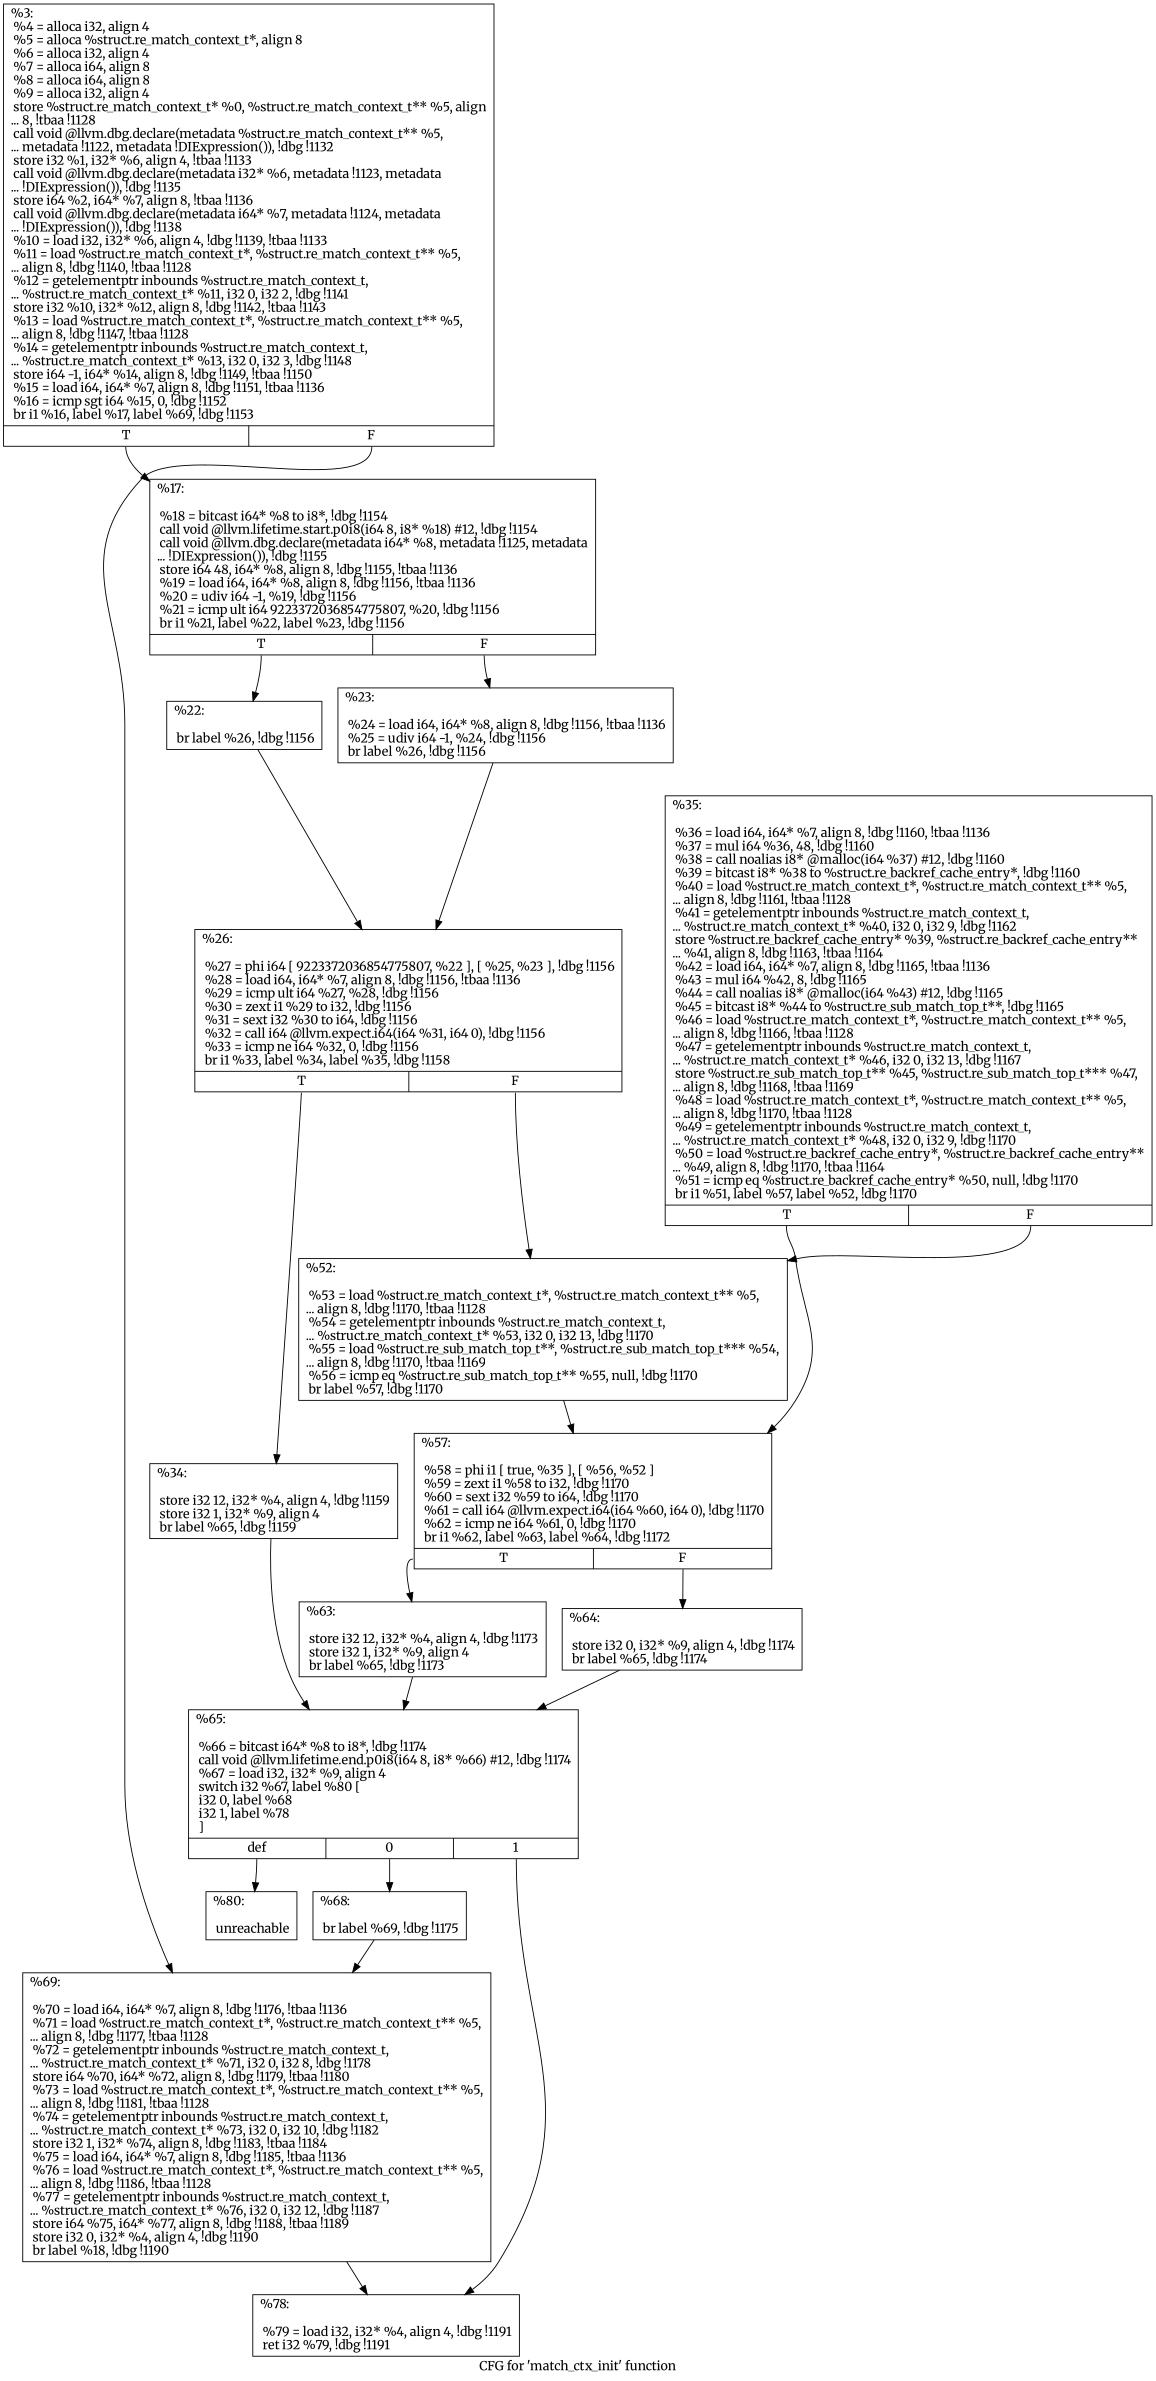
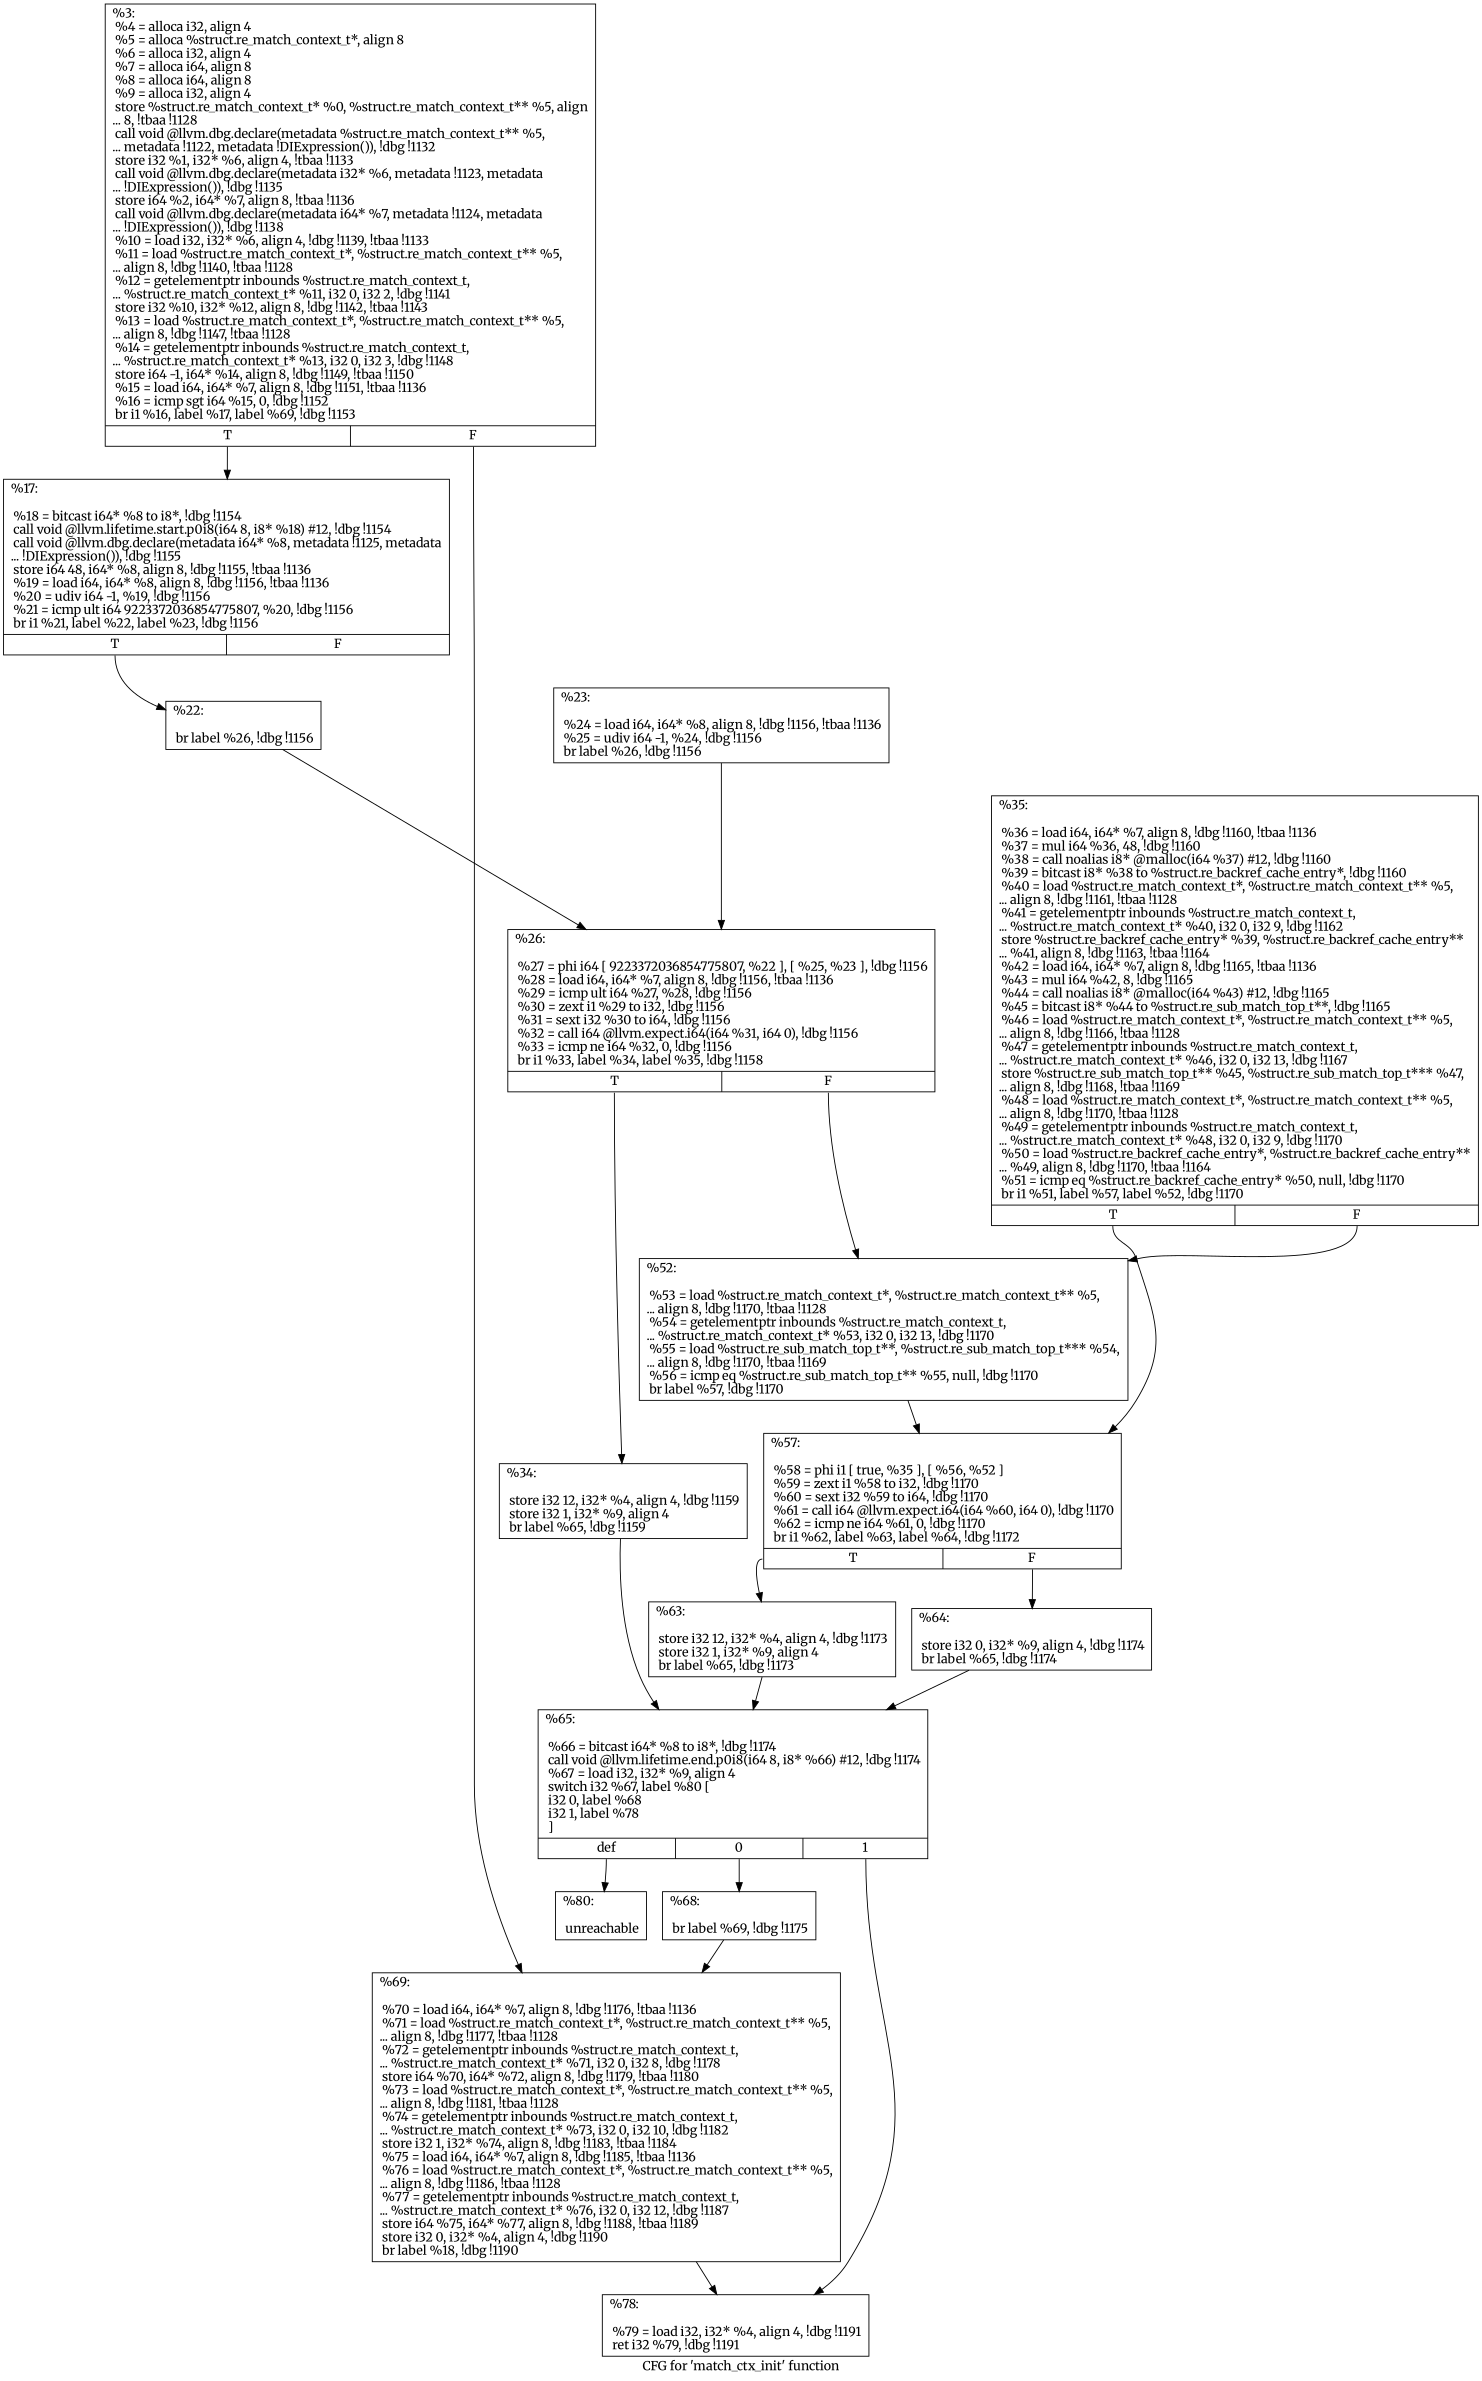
edge "%17:" -> "%23:": removed
